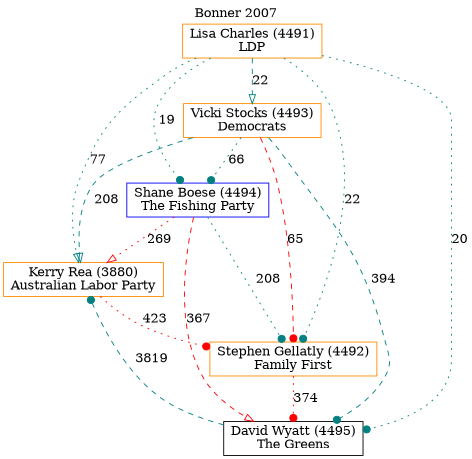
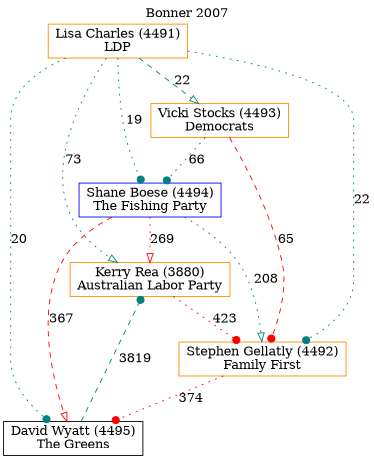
edge "Lisa Charles (4491) LDP" -> "Kerry Rea (3880) Australian Labor Party": label "77" -> "73"
edge "Vicki Stocks (4493) Democrats" -> "Kerry Rea (3880) Australian Labor Party": removed, label "208"
edge "Shane Boese (4494) The Fishing Party" -> "Stephen Gellatly (4492) Family First": arrowhead dot -> onormal
edge "Vicki Stocks (4493) Democrats" -> "David Wyatt (4495) The Greens": removed, label "394"
